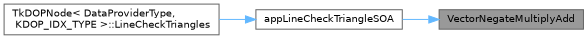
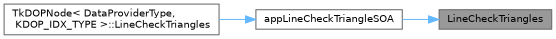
node "VectorNegateMultiplyAdd": label "VectorNegateMultiplyAdd" -> "LineCheckTriangles"
